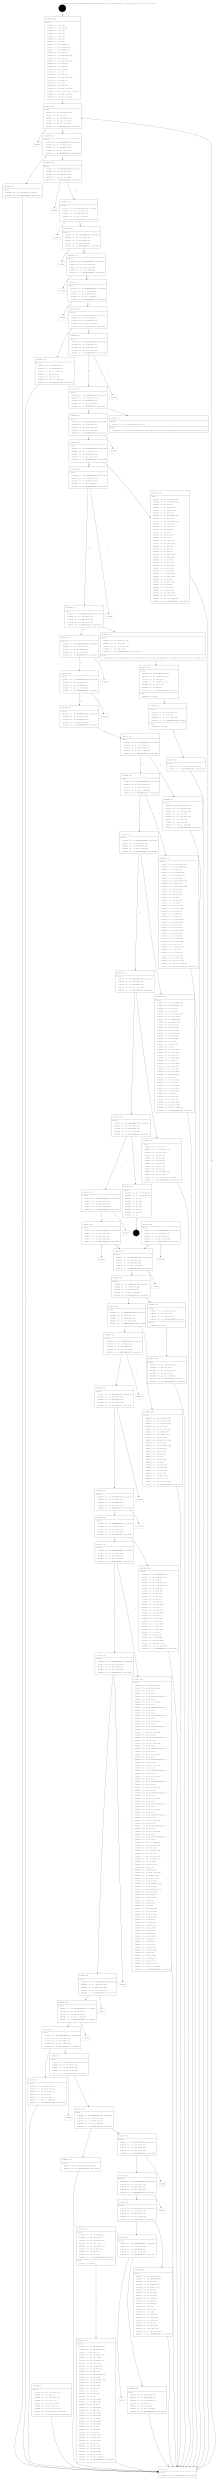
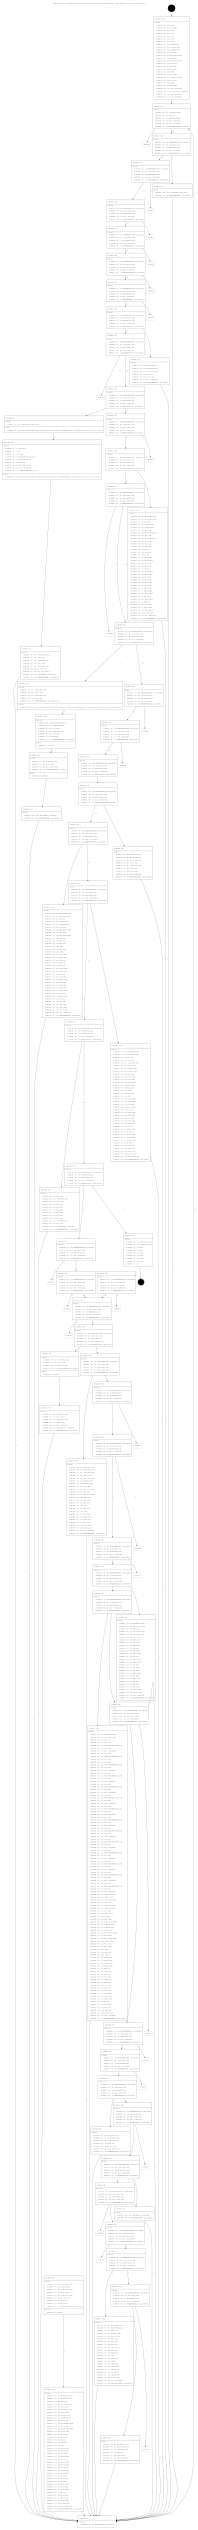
node "0x401f61 [40]": added
